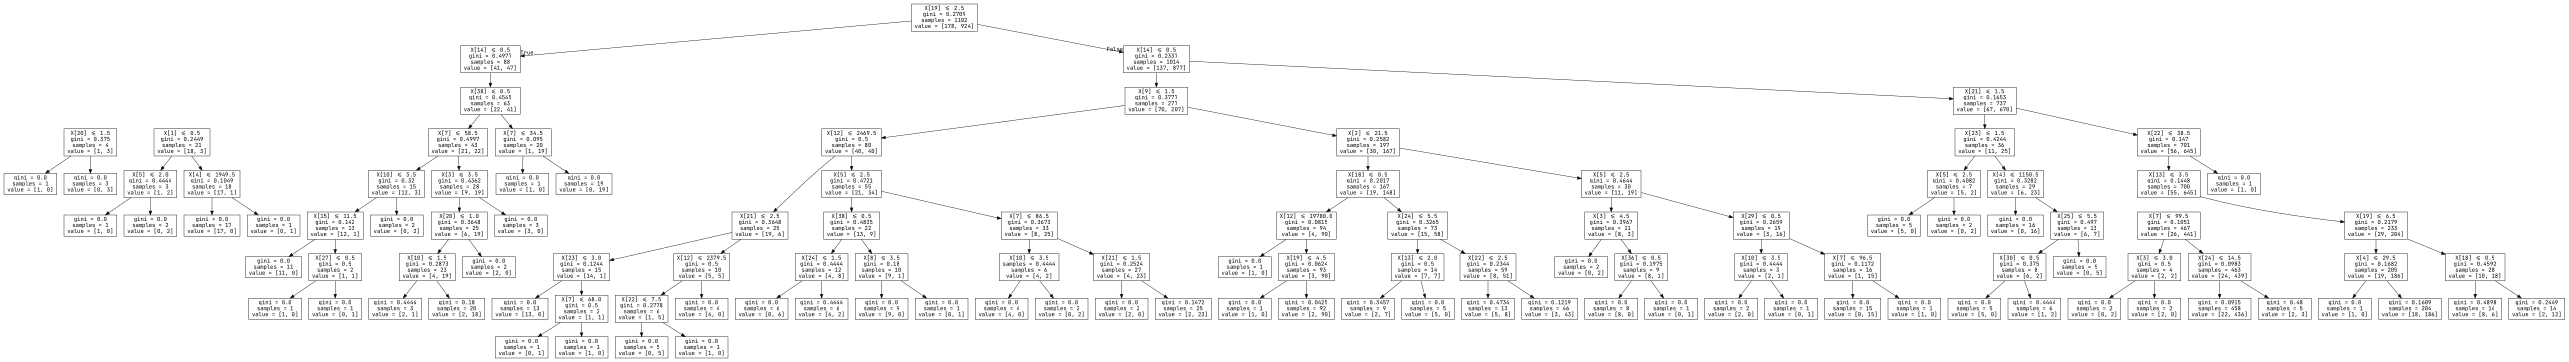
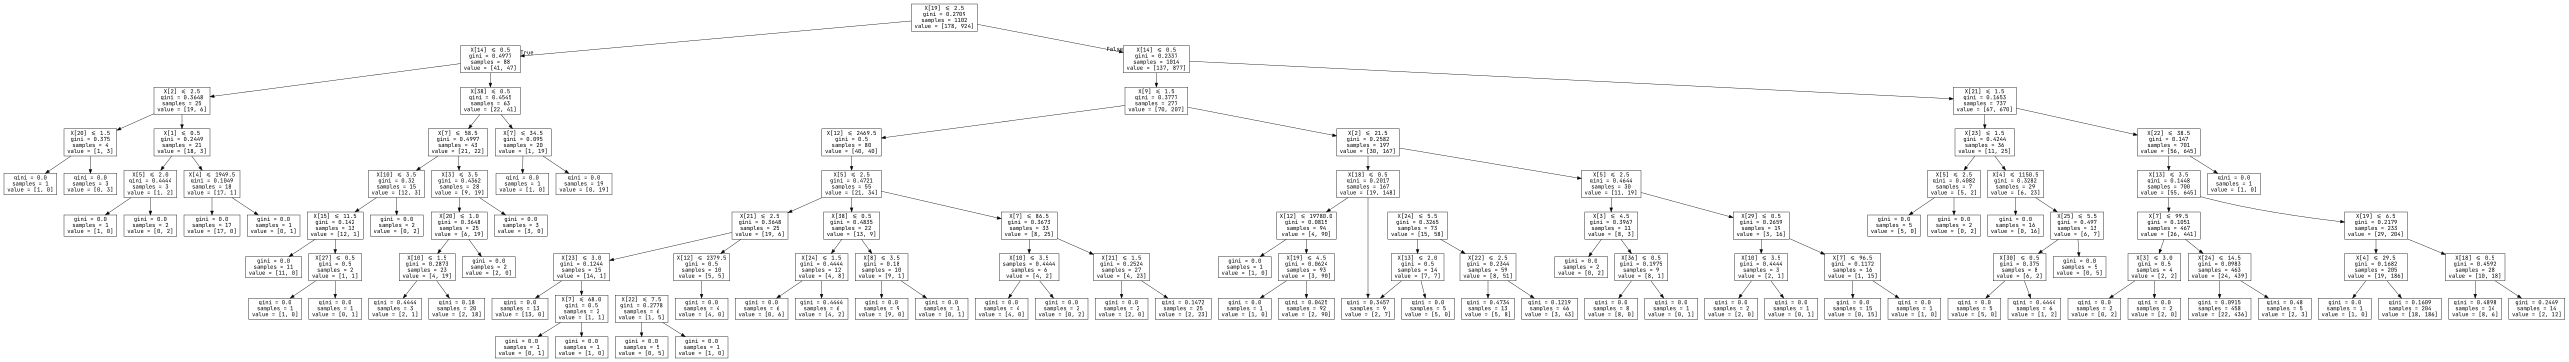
node "X[2] <= 2.5 gini = 0.3648 samples = 25 value = [19, 6]": added
edge "X[12] <= 2469.5 gini = 0.5 samples = 80 value = [40, 40]" -> "X[21] <= 2.5 gini = 0.3648 samples = 25 value = [19, 6]": now "X[5] <= 2.5 gini = 0.4721 samples = 55 value = [21, 34]" -> "X[21] <= 2.5 gini = 0.3648 samples = 25 value = [19, 6]"
edge "X[18] <= 0.5 gini = 0.2017 samples = 167 value = [19, 148]" -> "X[24] <= 5.5 gini = 0.3265 samples = 73 value = [15, 58]": now "X[18] <= 0.5 gini = 0.2017 samples = 167 value = [19, 148]" -> "gini = 0.3457 samples = 9 value = [2, 7]"
edge "X[13] <= 3.5 gini = 0.1448 samples = 700 value = [55, 645]" -> "X[7] <= 99.5 gini = 0.1051 samples = 467 value = [26, 441]": added
edge "X[12] <= 2379.5 gini = 0.5 samples = 10 value = [5, 5]" -> "X[22] <= 7.5 gini = 0.2778 samples = 6 value = [1, 5]": removed
